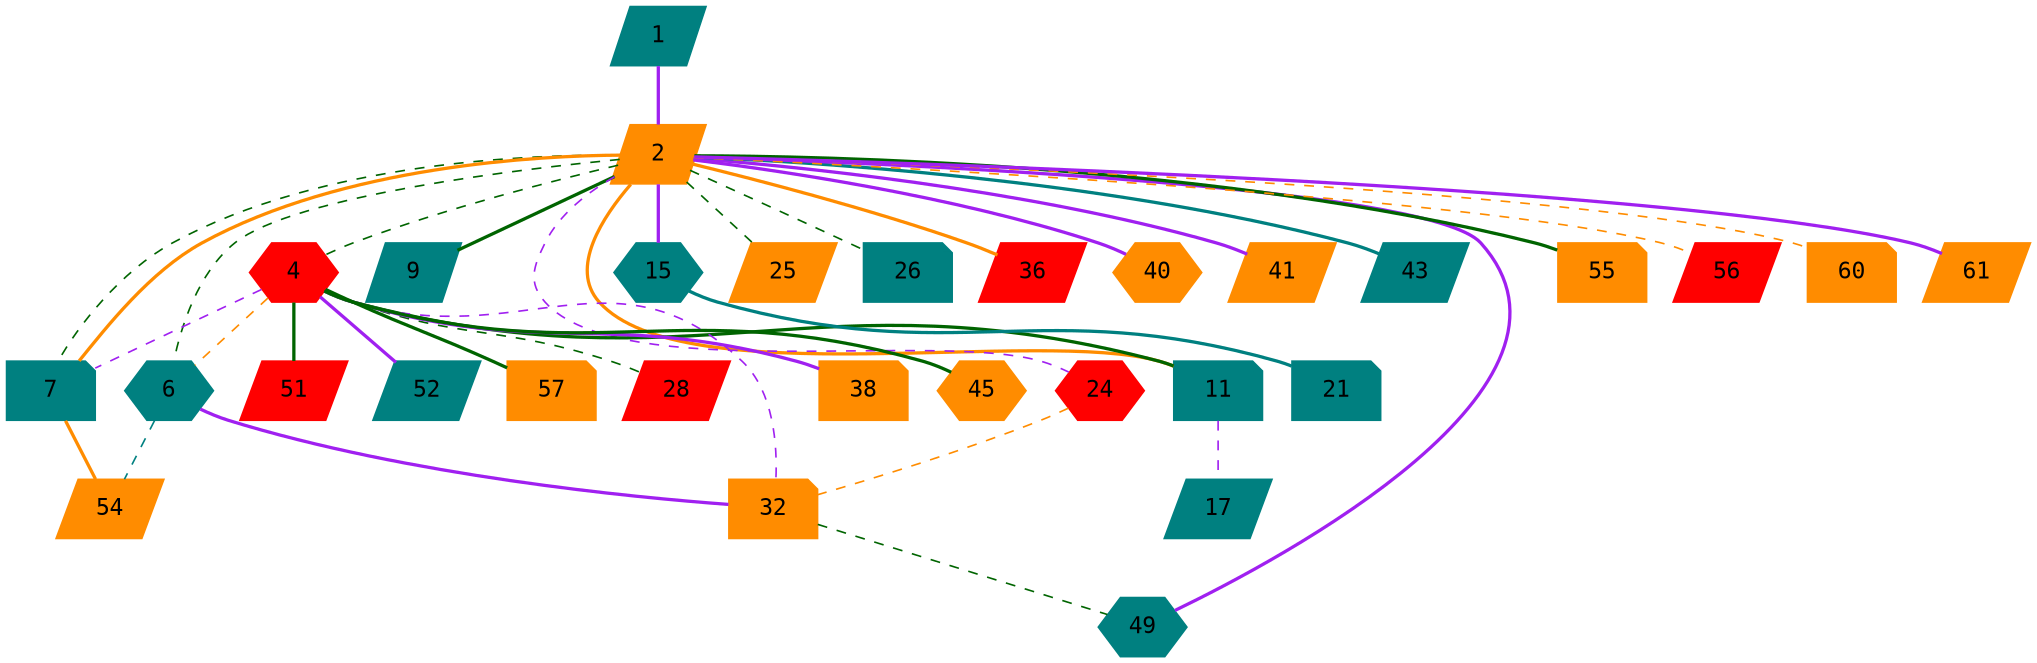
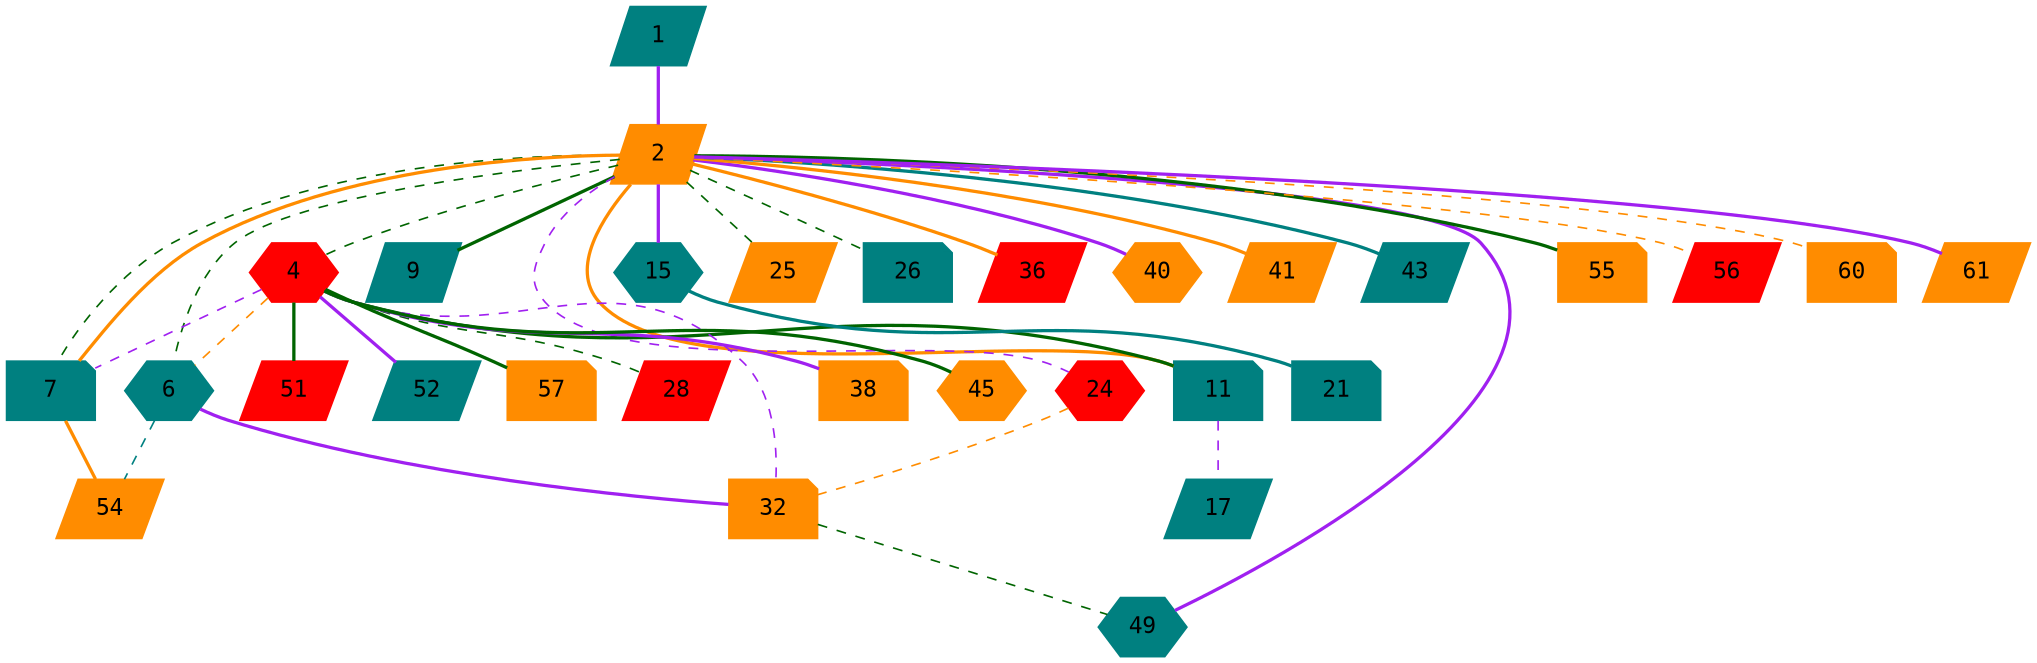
edge "2" -- "41": color purple -> darkorange
